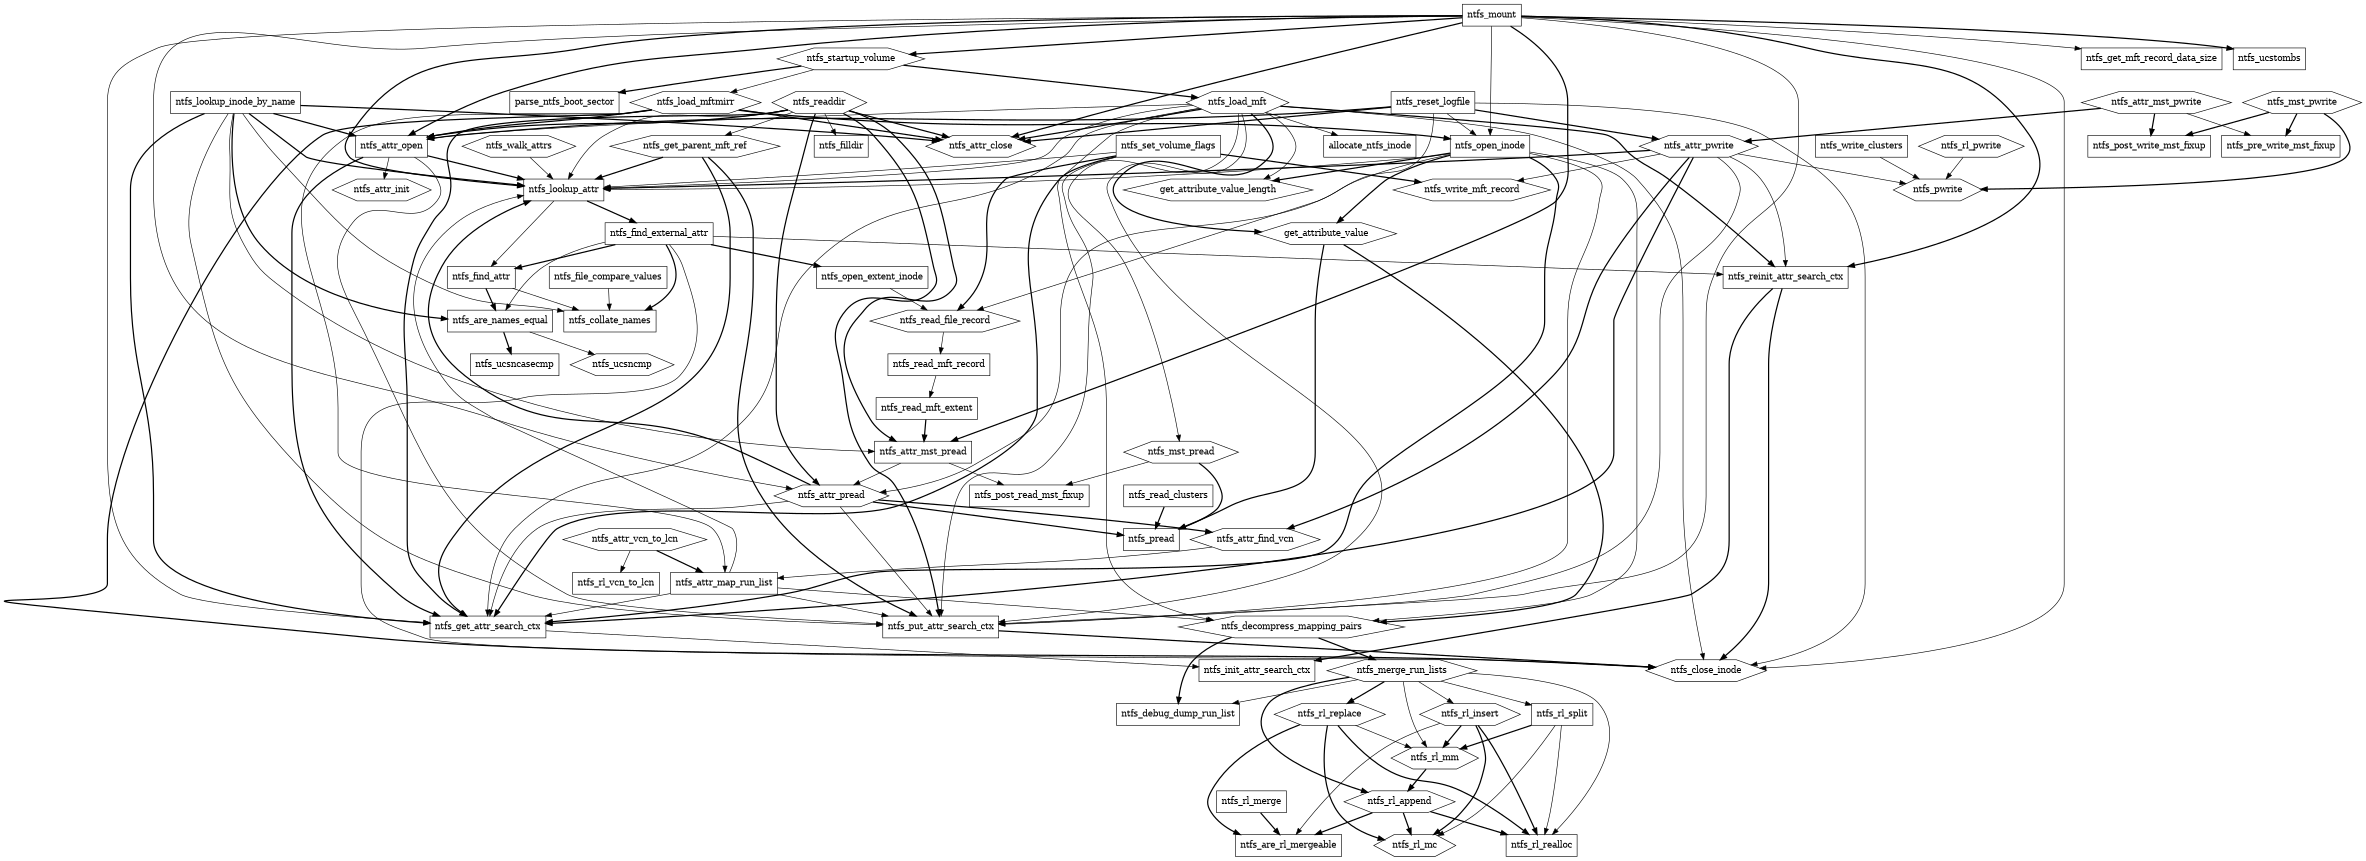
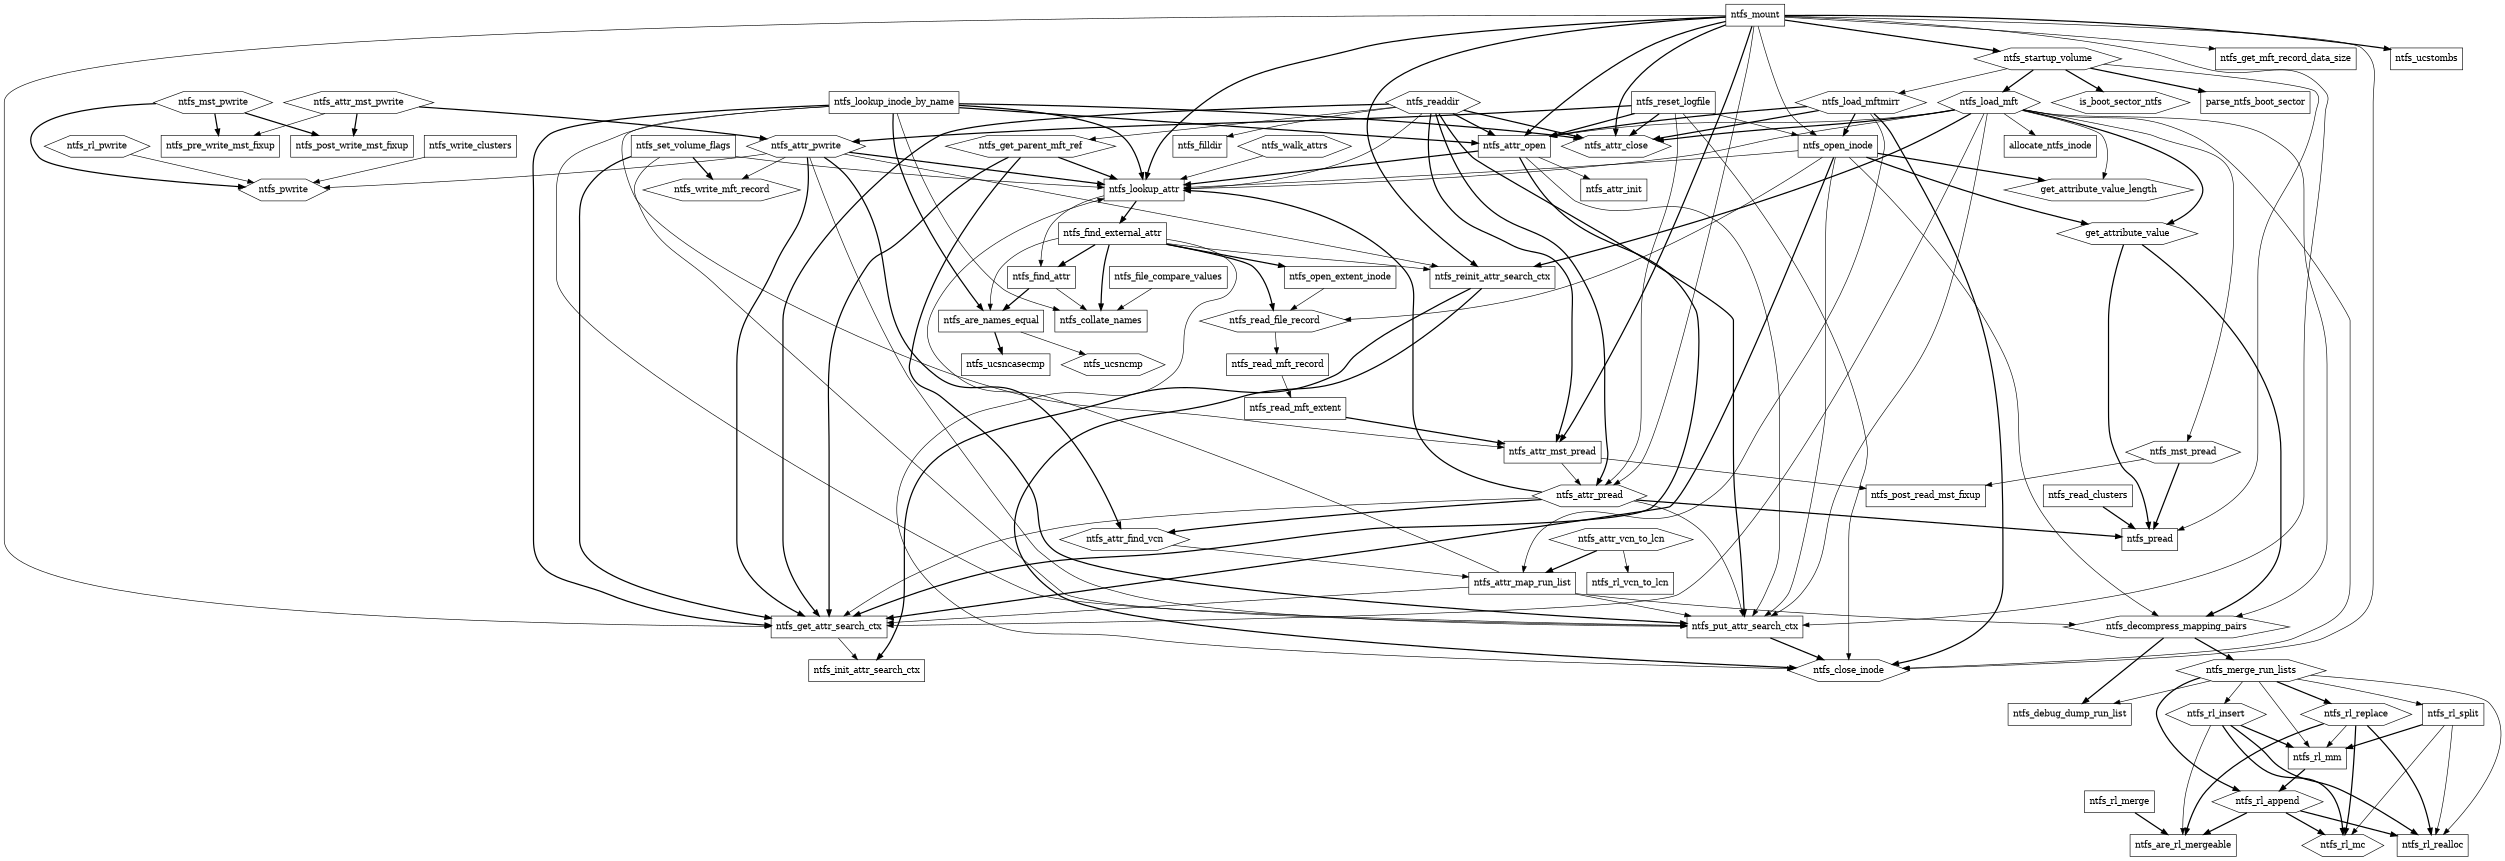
node "is_boot_sector_ntfs": added
node "ntfs_attr_init": shape hexagon -> box
edge "ntfs_set_volume_flags" -> "ntfs_read_file_record": now "ntfs_find_external_attr" -> "ntfs_read_file_record"
edge "ntfs_startup_volume" -> "ntfs_pread": added
node "ntfs_rl_mm": shape hexagon -> box
